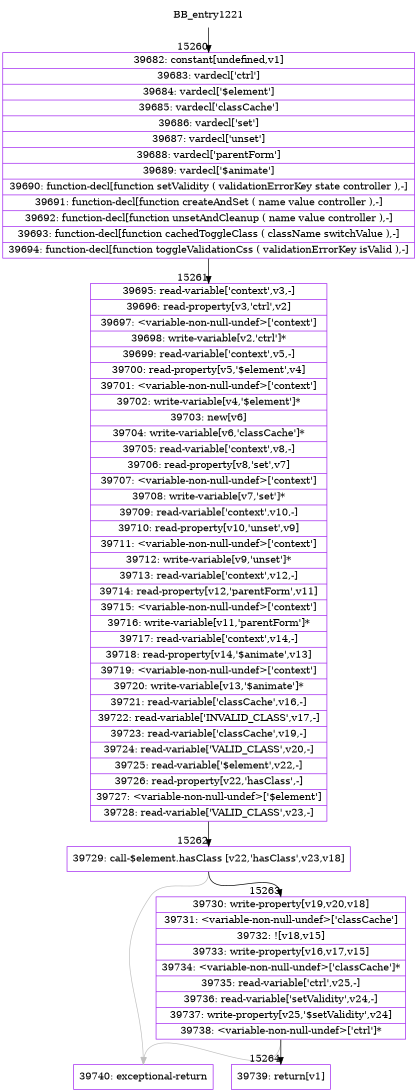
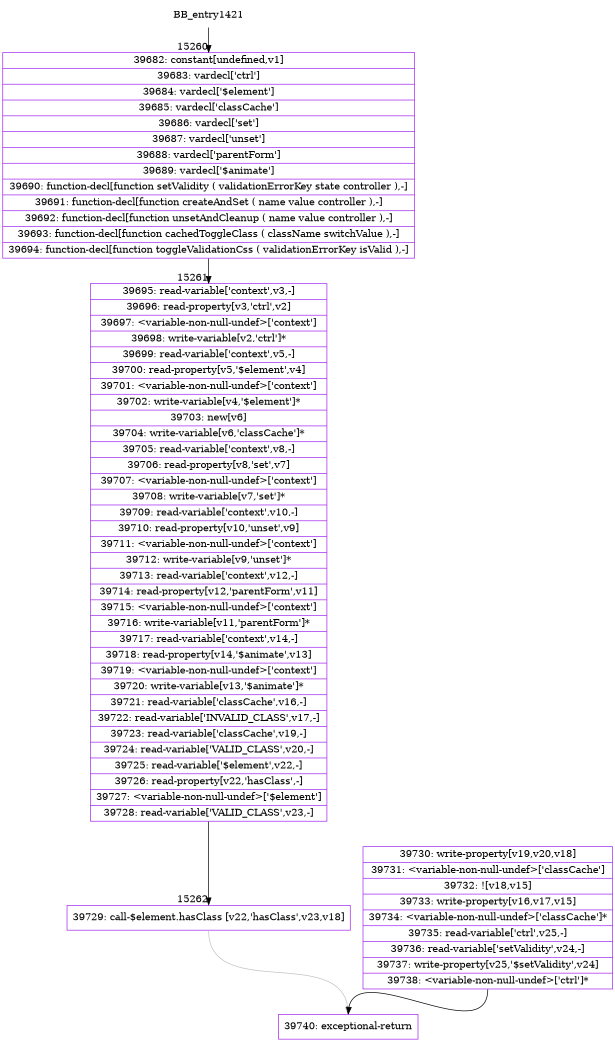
node "BB_entry1221": label "BB_entry1221" -> "BB_entry1421"
edge "39729: call-$element.hasClass [v22,'hasClass',v23,v18]" -> "39730: write-property[v19,v20,v18]": removed
edge "39730: write-property[v19,v20,v18]" -> "39740: exceptional-return": color gray -> black
node "39739: return[v1]": removed
